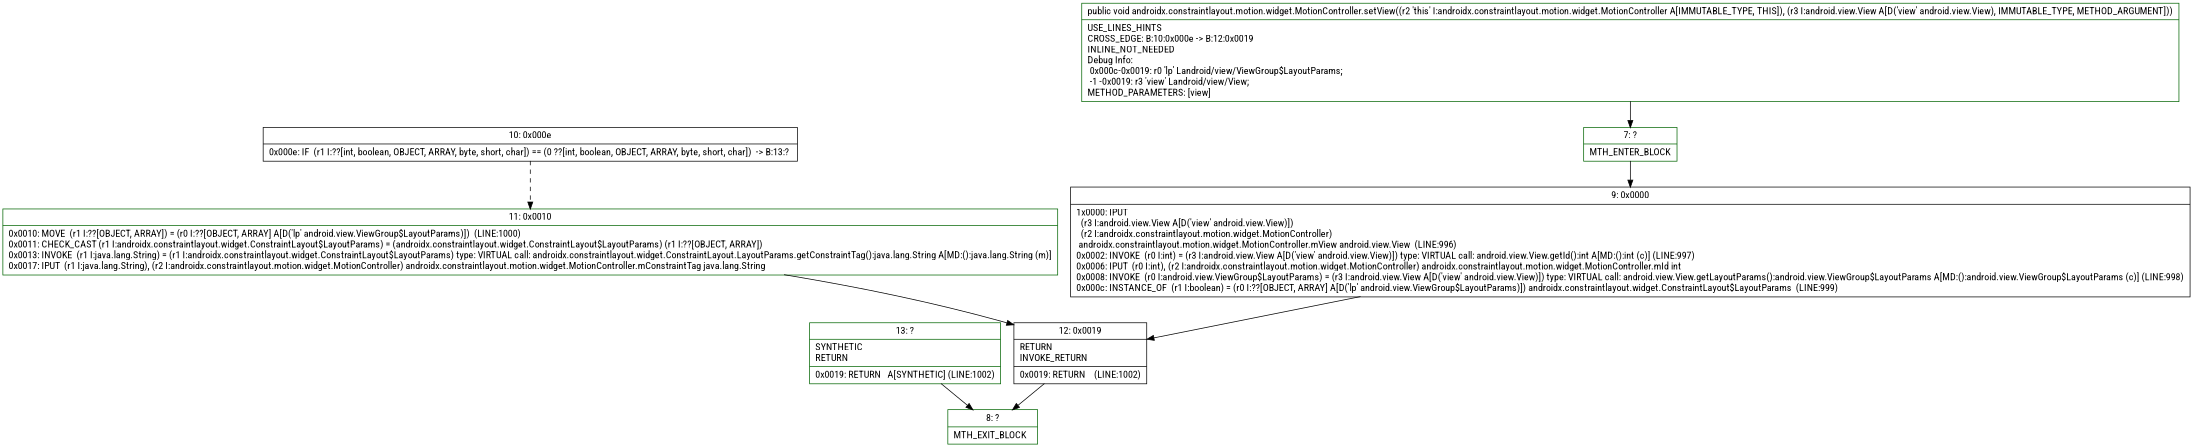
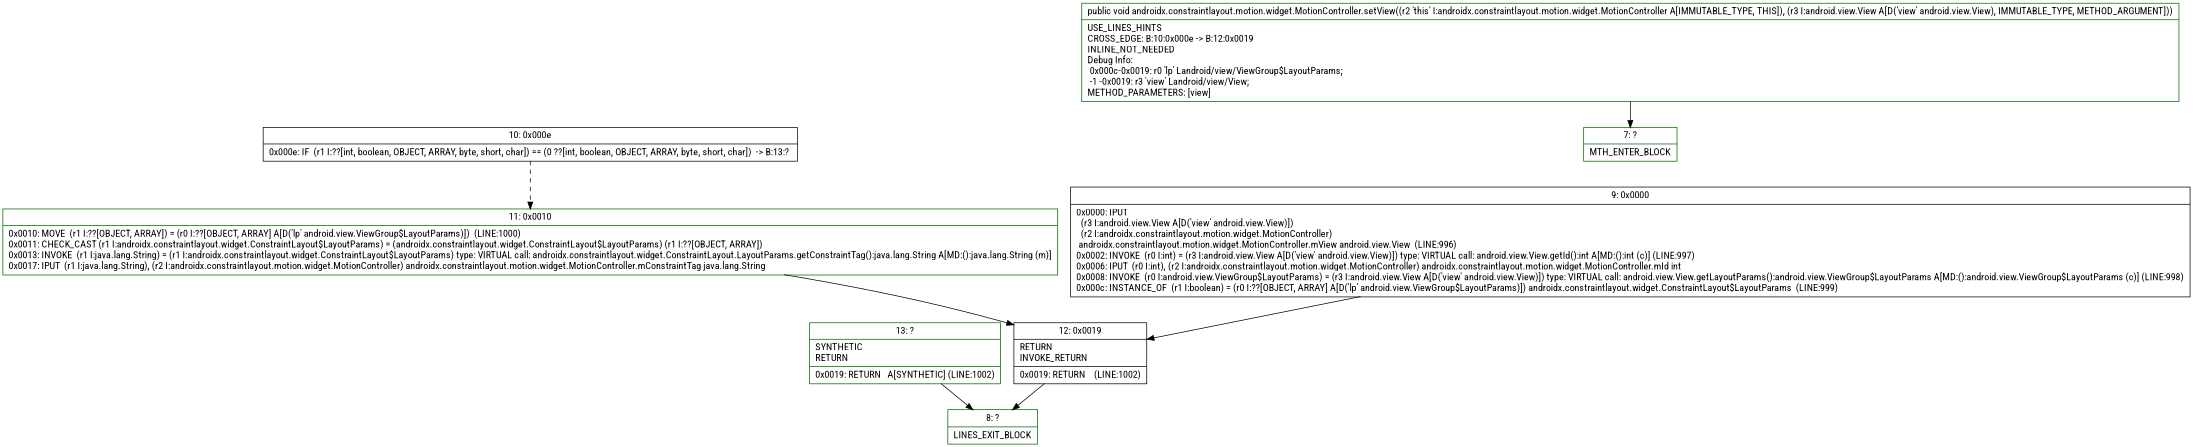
edge "7: ?" -> "9: 0x0000": removed
node "9: 0x0000": text "1x0000: IPUT" -> "0x0000: IPUT"
node "8: ?": text "MTH_EXIT_BLOCK" -> "LINES_EXIT_BLOCK"
